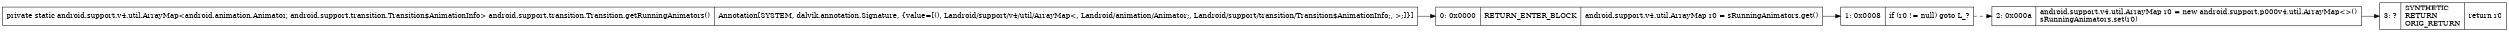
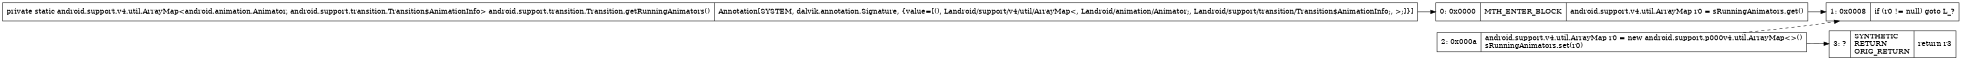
node "0: 0x0000": text "RETURN_ENTER_BLOCK" -> "MTH_ENTER_BLOCK"
edge "1: 0x0008" -> "2: 0x000a": reversed
node "3: ?": text "return r0" -> "return r3"
